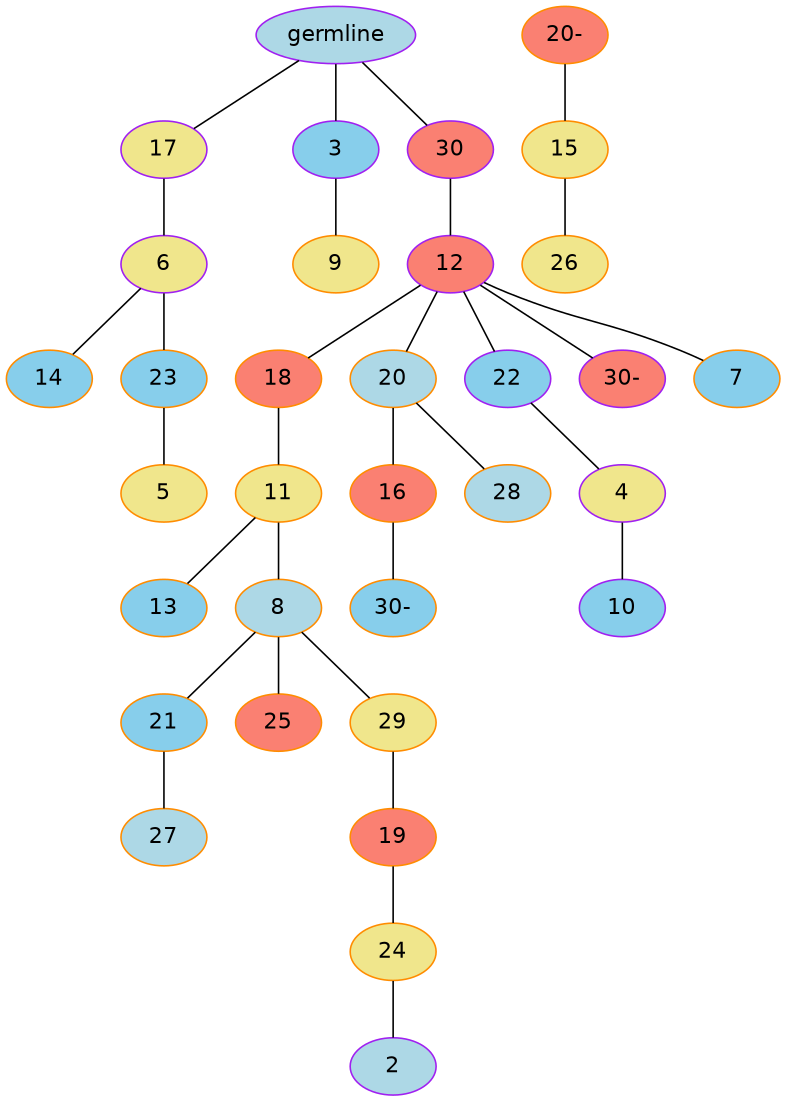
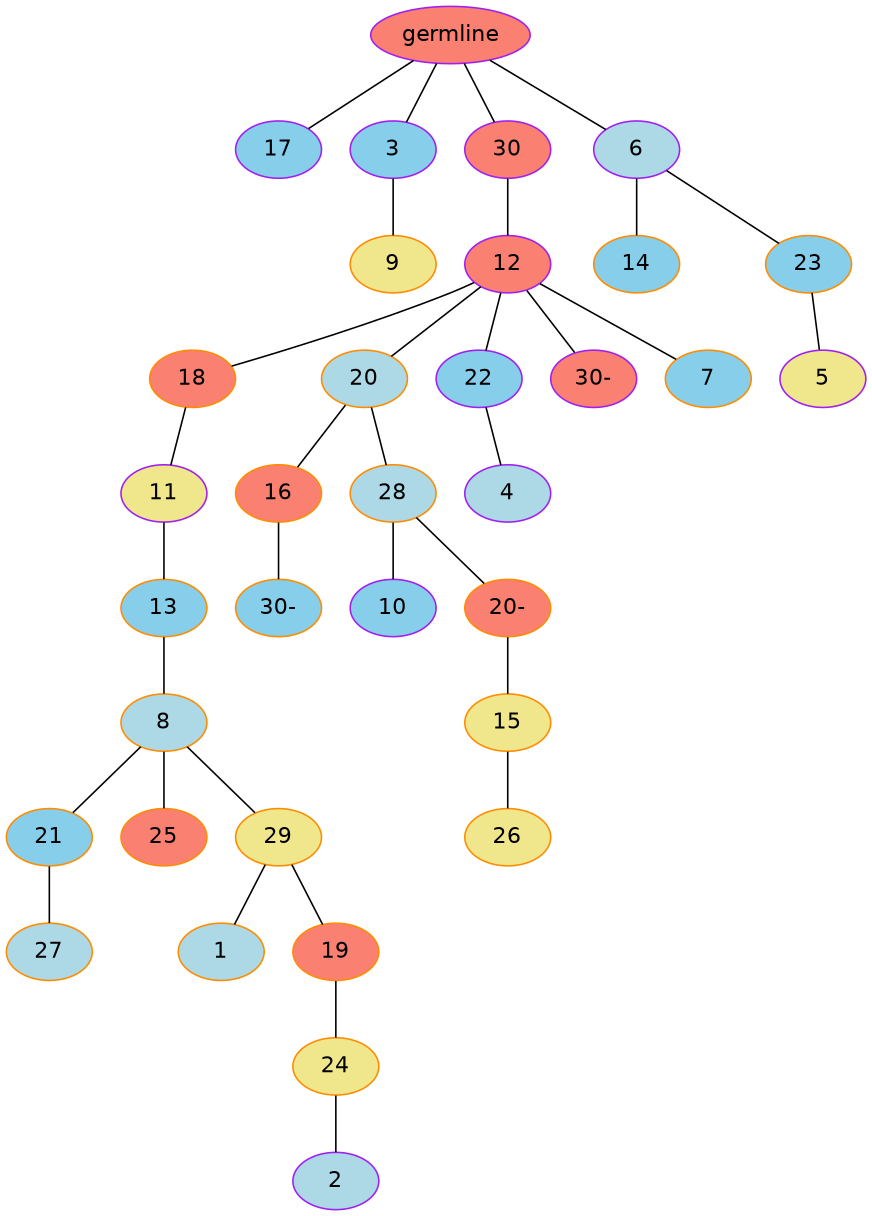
node "germline": fillcolor lightblue -> salmon
node "17": fillcolor khaki -> skyblue
edge "17" -- "6": now "germline" -- "6"
node "6": fillcolor khaki -> lightblue
node "5": color darkorange -> purple
node "11": color darkorange -> purple
node "4": fillcolor khaki -> lightblue
edge "11" -- "8": now "13" -- "8"
edge "28" -- "20-": added
edge "4" -- "10": now "28" -- "10"
node "1": added
